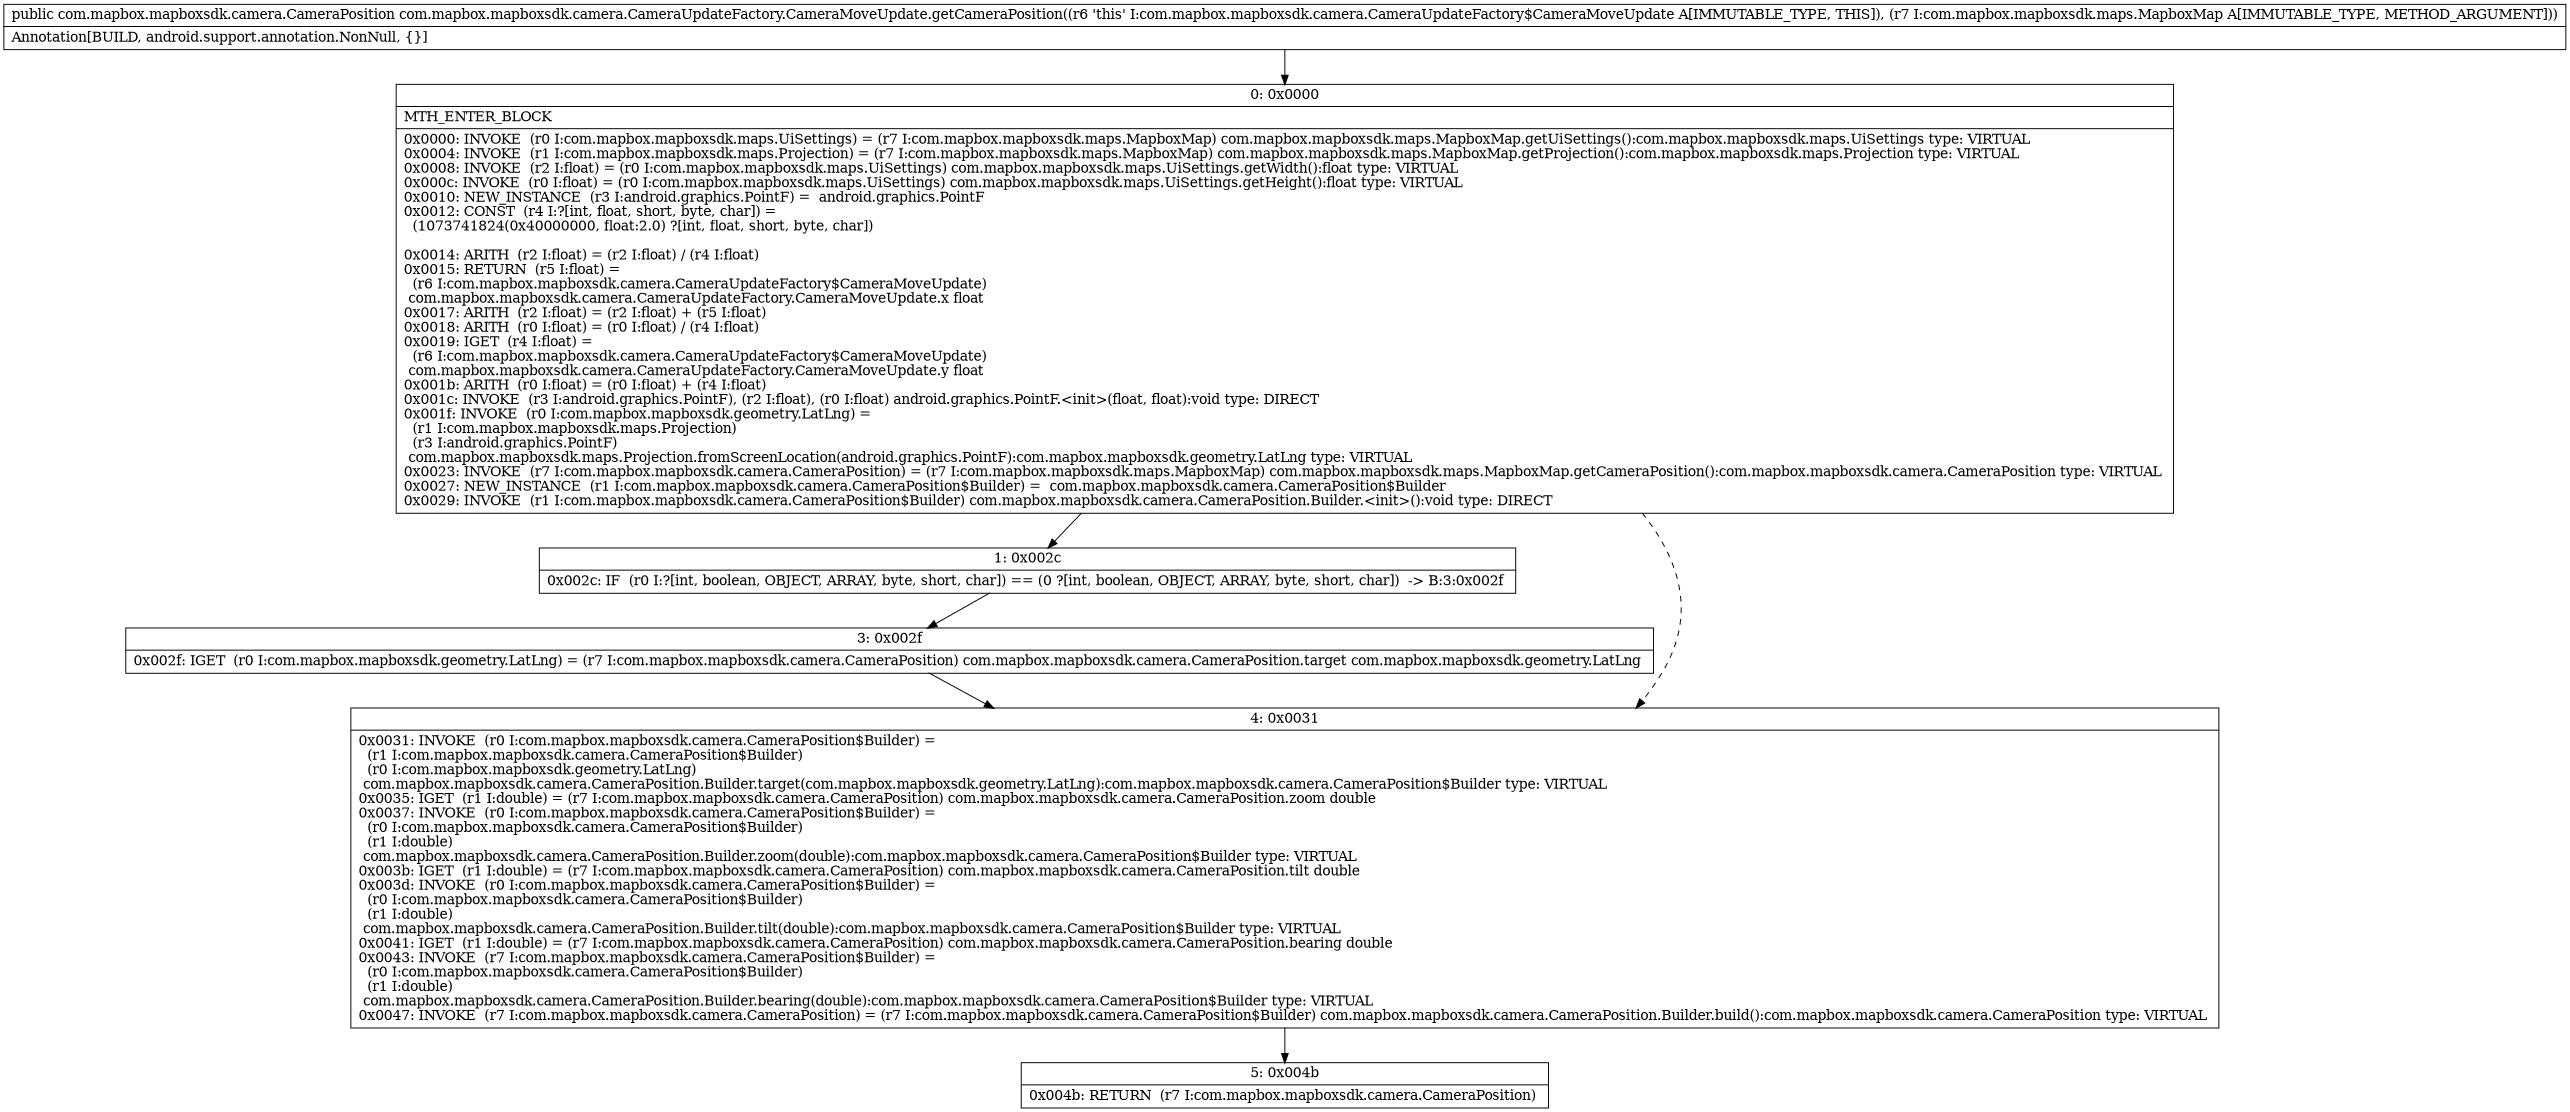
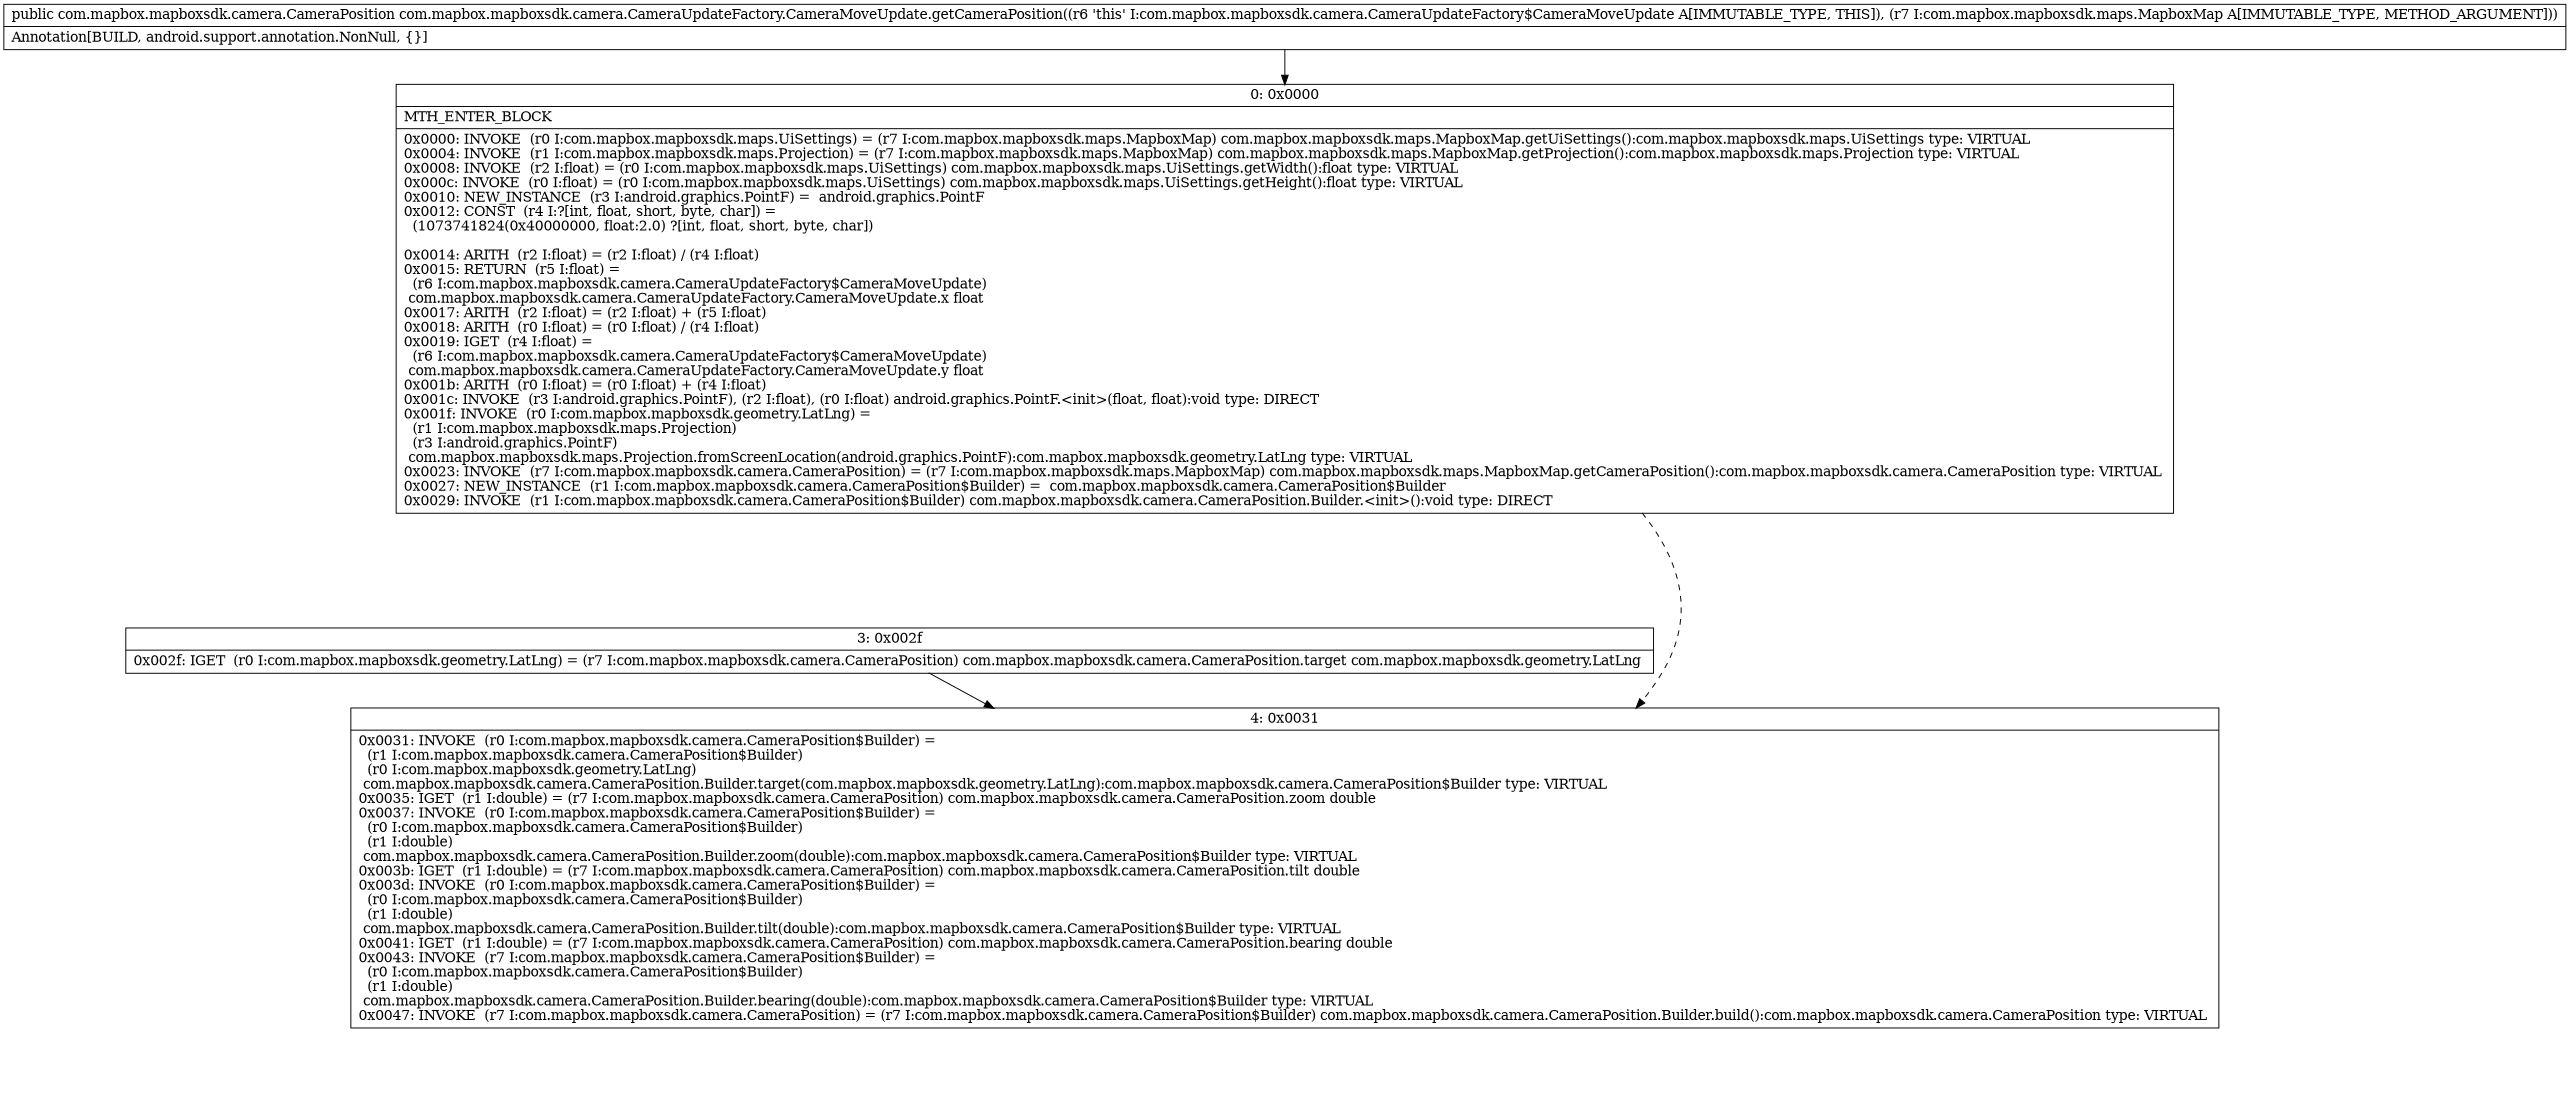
node "1: 0x002c": removed
node "5: 0x004b": removed
